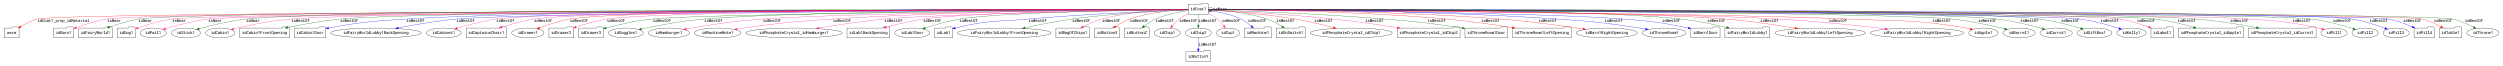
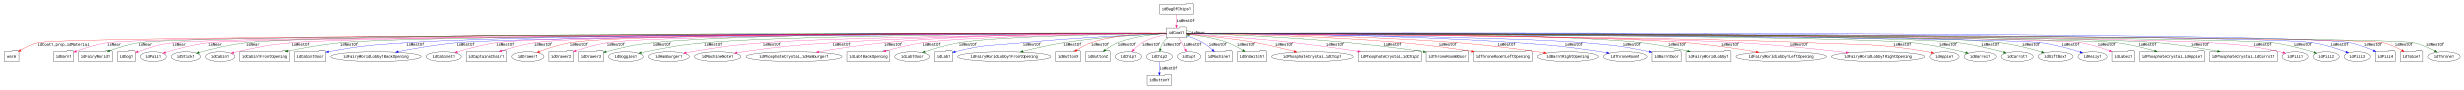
edge "idCoat1" -> "idBagOfChips1": reversed
node "idThroneRoom1Door": label "idThroneRoom1Door" -> "idThroneRoom0Door"
